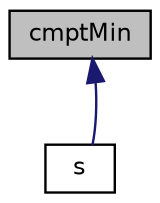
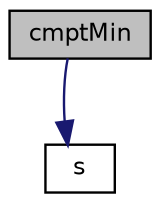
edge "s" -> "cmptMin": reversed
